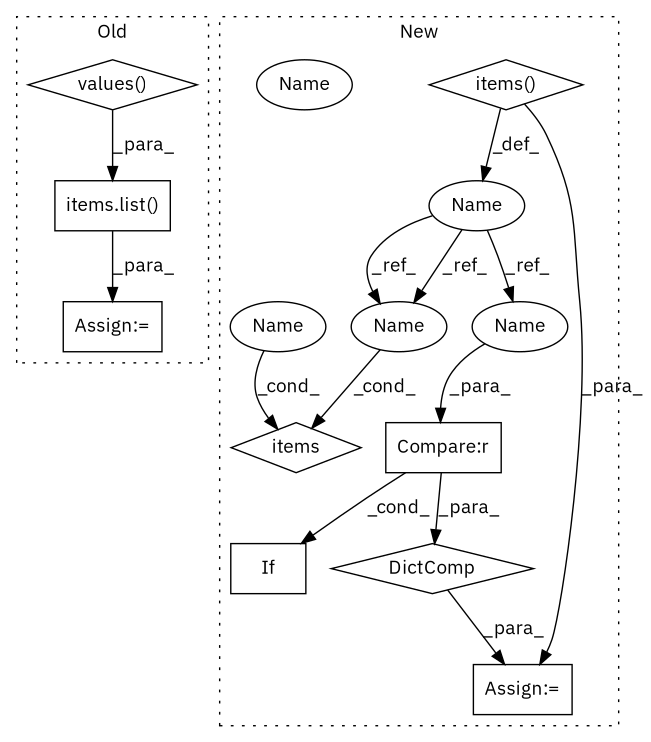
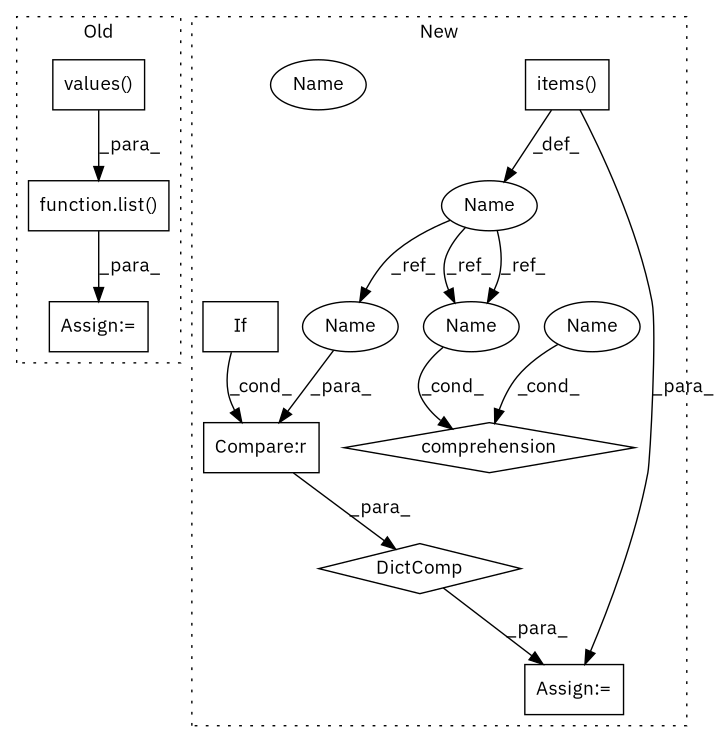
node "values()": shape diamond -> box
node "items()": shape diamond -> box
node "items.list()": label "items.list()" -> "function.list()"
node "items": label "items" -> "comprehension"
edge "Compare:r" -> "If": reversed
